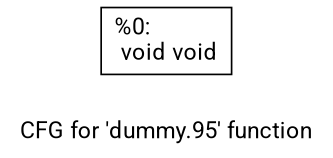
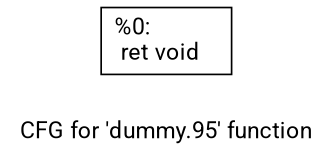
node "%0:": text "void void" -> "ret void"
